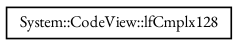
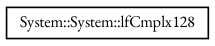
node "System::CodeView::lfCmplx128": label "System::CodeView::lfCmplx128" -> "System::System::lfCmplx128"
